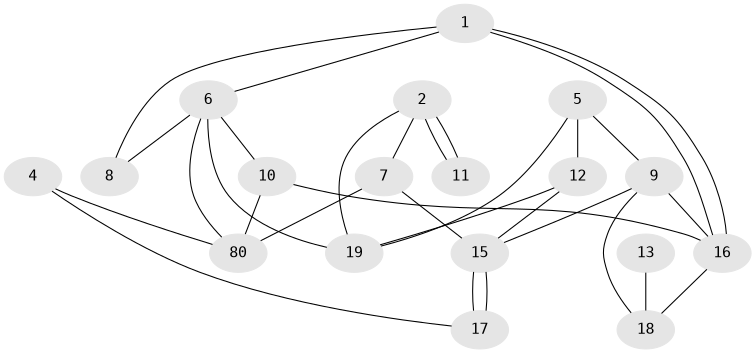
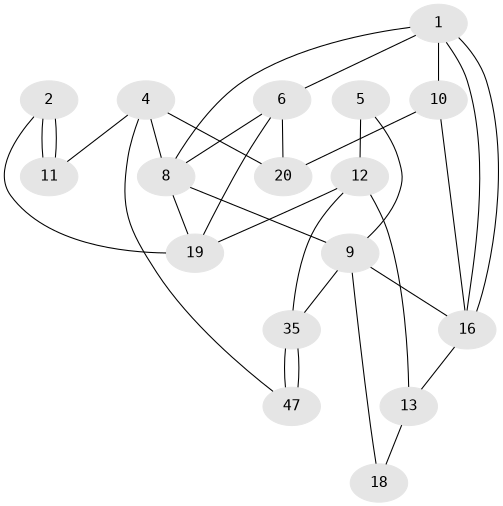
edge "4" -- "11": added
edge "4" -- "8": added
edge "6" -- "10": now "1" -- "10"
node "7": removed
edge "5" -- "19": now "8" -- "19"
edge "8" -- "9": added
node "80": label "80" -> "20"
node "15": label "15" -> "35"
edge "16" -- "18": now "16" -- "13"
edge "12" -- "13": added
node "17": label "17" -> "47"
